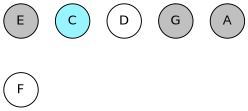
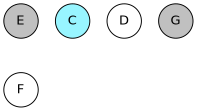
node "A": removed
